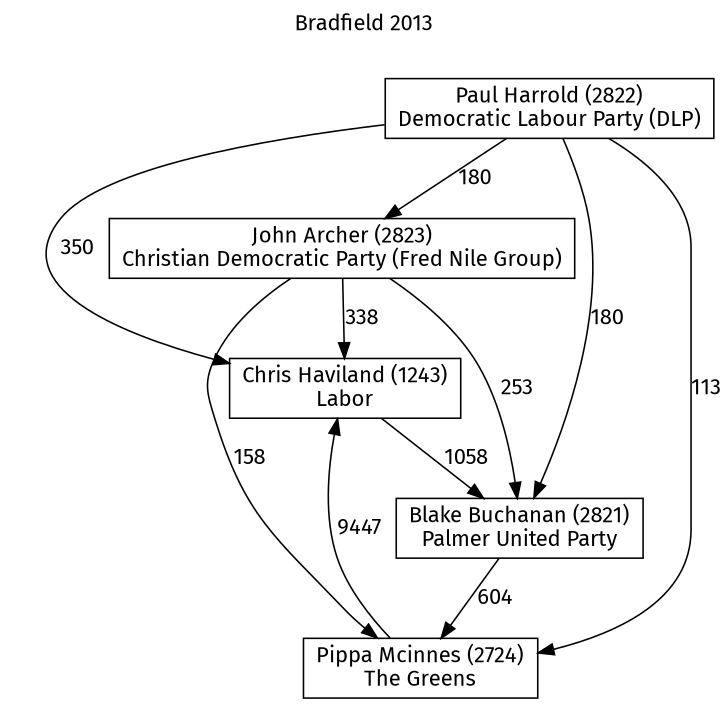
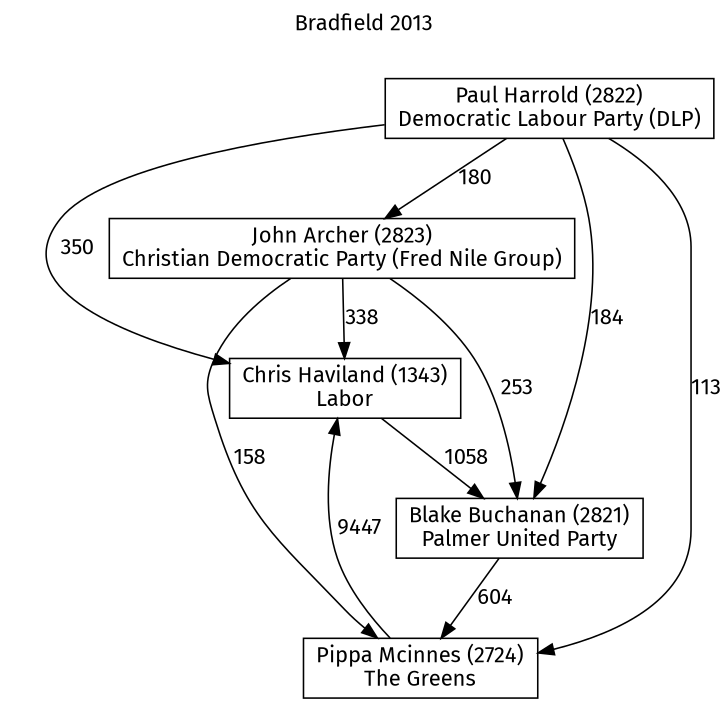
edge "Paul Harrold (2822) Democratic Labour Party (DLP)" -> "Blake Buchanan (2821) Palmer United Party": label "180" -> "184"
node "Chris Haviland (1243) Labor": label "Chris Haviland (1243) Labor" -> "Chris Haviland (1343) Labor"
